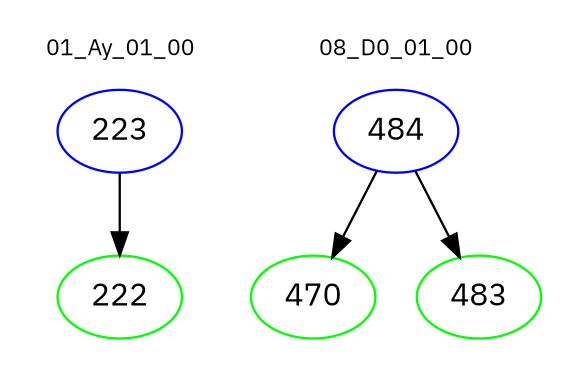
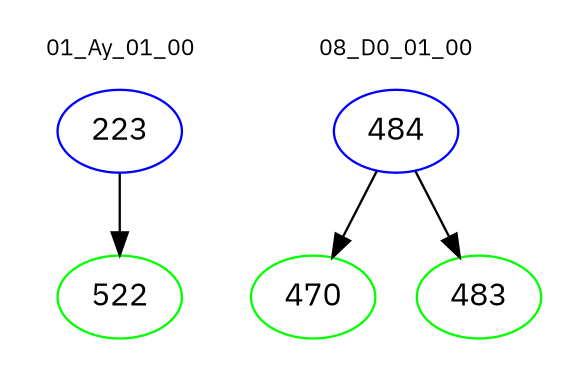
node "222": label "222" -> "522"
